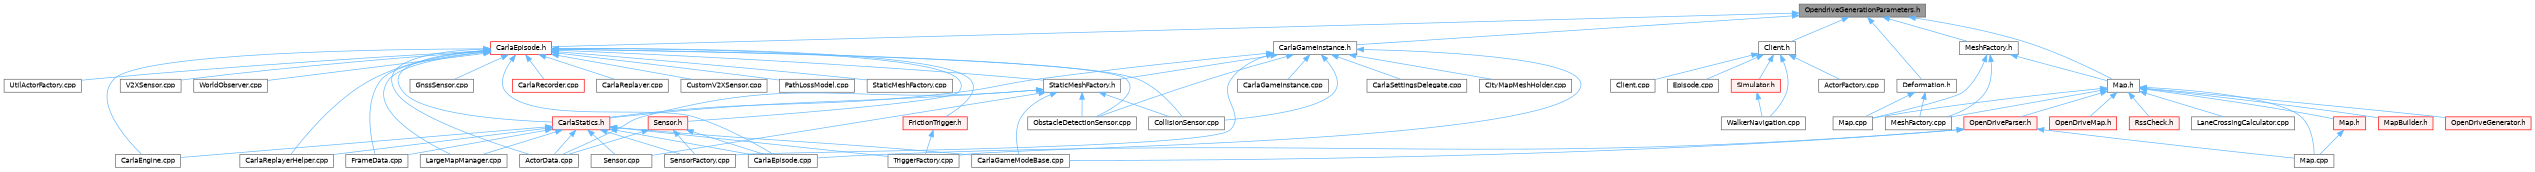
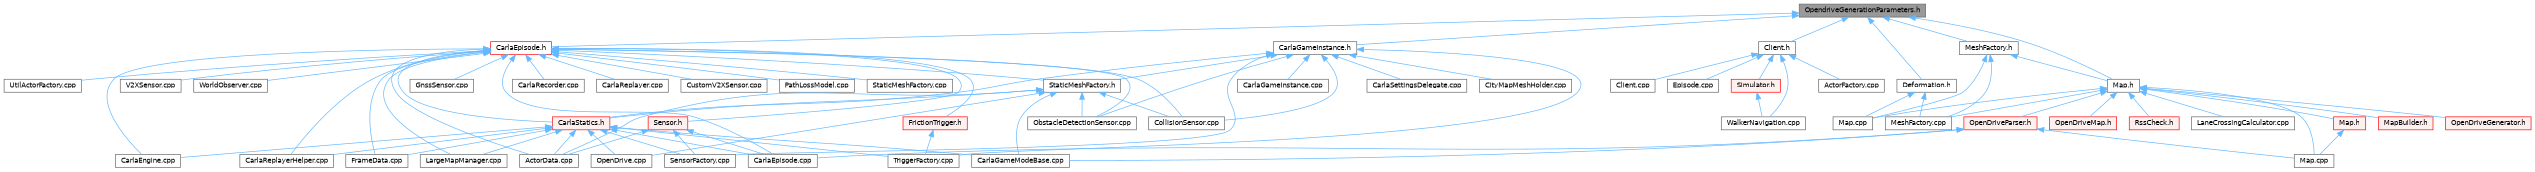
node "CarlaRecorder.cpp": color red -> grey40
node "Sensor.cpp": label "Sensor.cpp" -> "OpenDrive.cpp"
